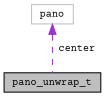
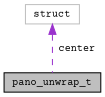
node "pano": label "pano" -> "struct"
